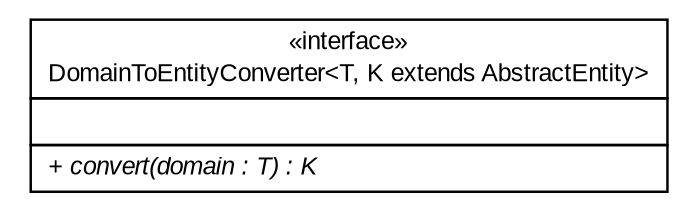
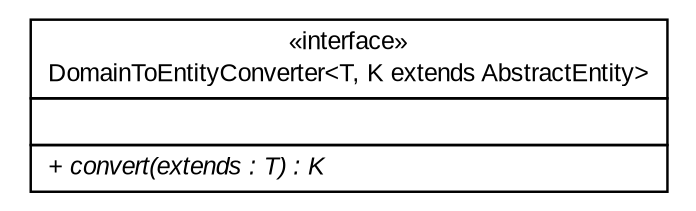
node "DomainToEntityConverter<T, K extends AbstractEntity>": text "+ convert(domain : T) : K" -> "+ convert(extends : T) : K"
